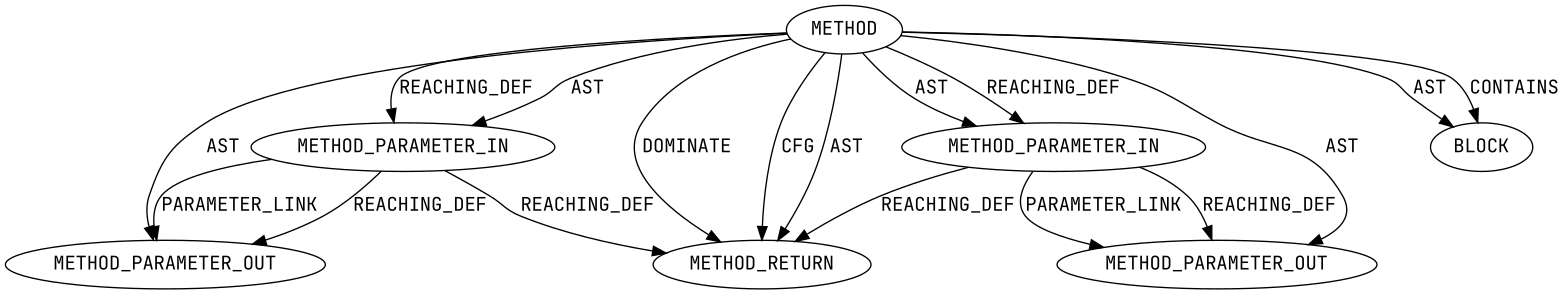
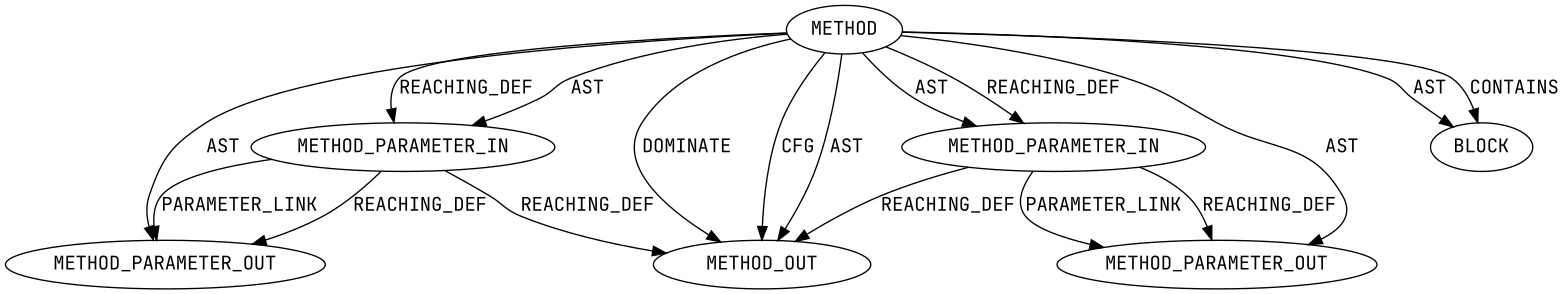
node "METHOD_RETURN": label "METHOD_RETURN" -> "METHOD_OUT"
